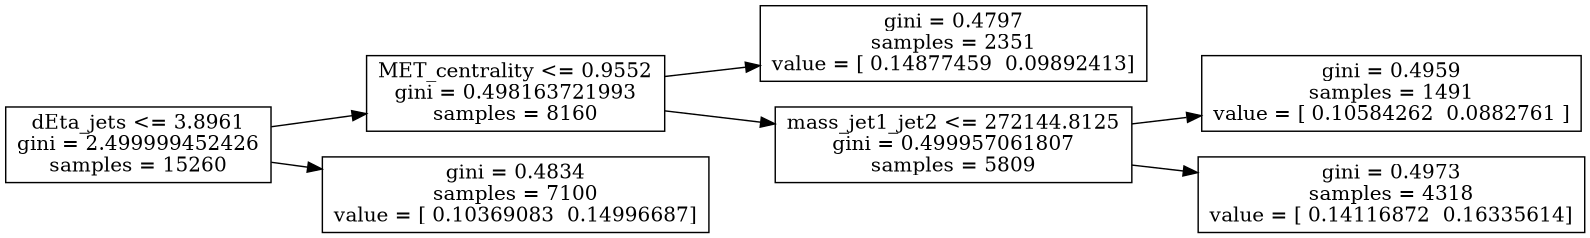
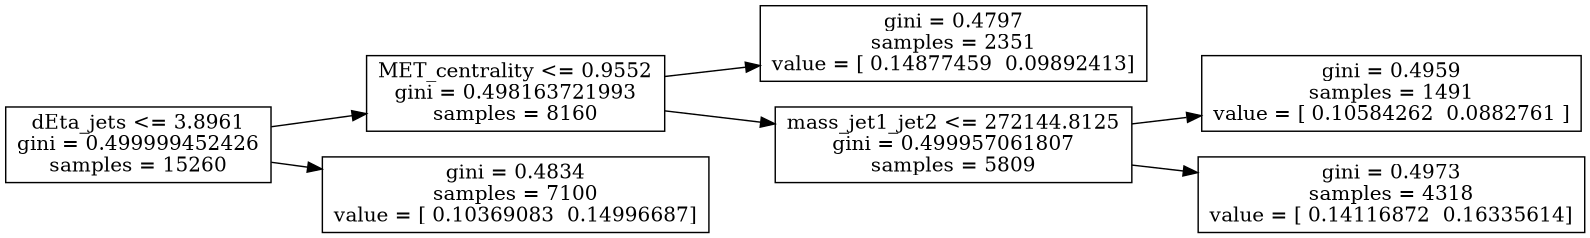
node "dEta_jets <= 3.8961 gini = 2.499999452426 samples = 15260": label "dEta_jets <= 3.8961 gini = 2.499999452426 samples = 15260" -> "dEta_jets <= 3.8961 gini = 0.499999452426 samples = 15260"
